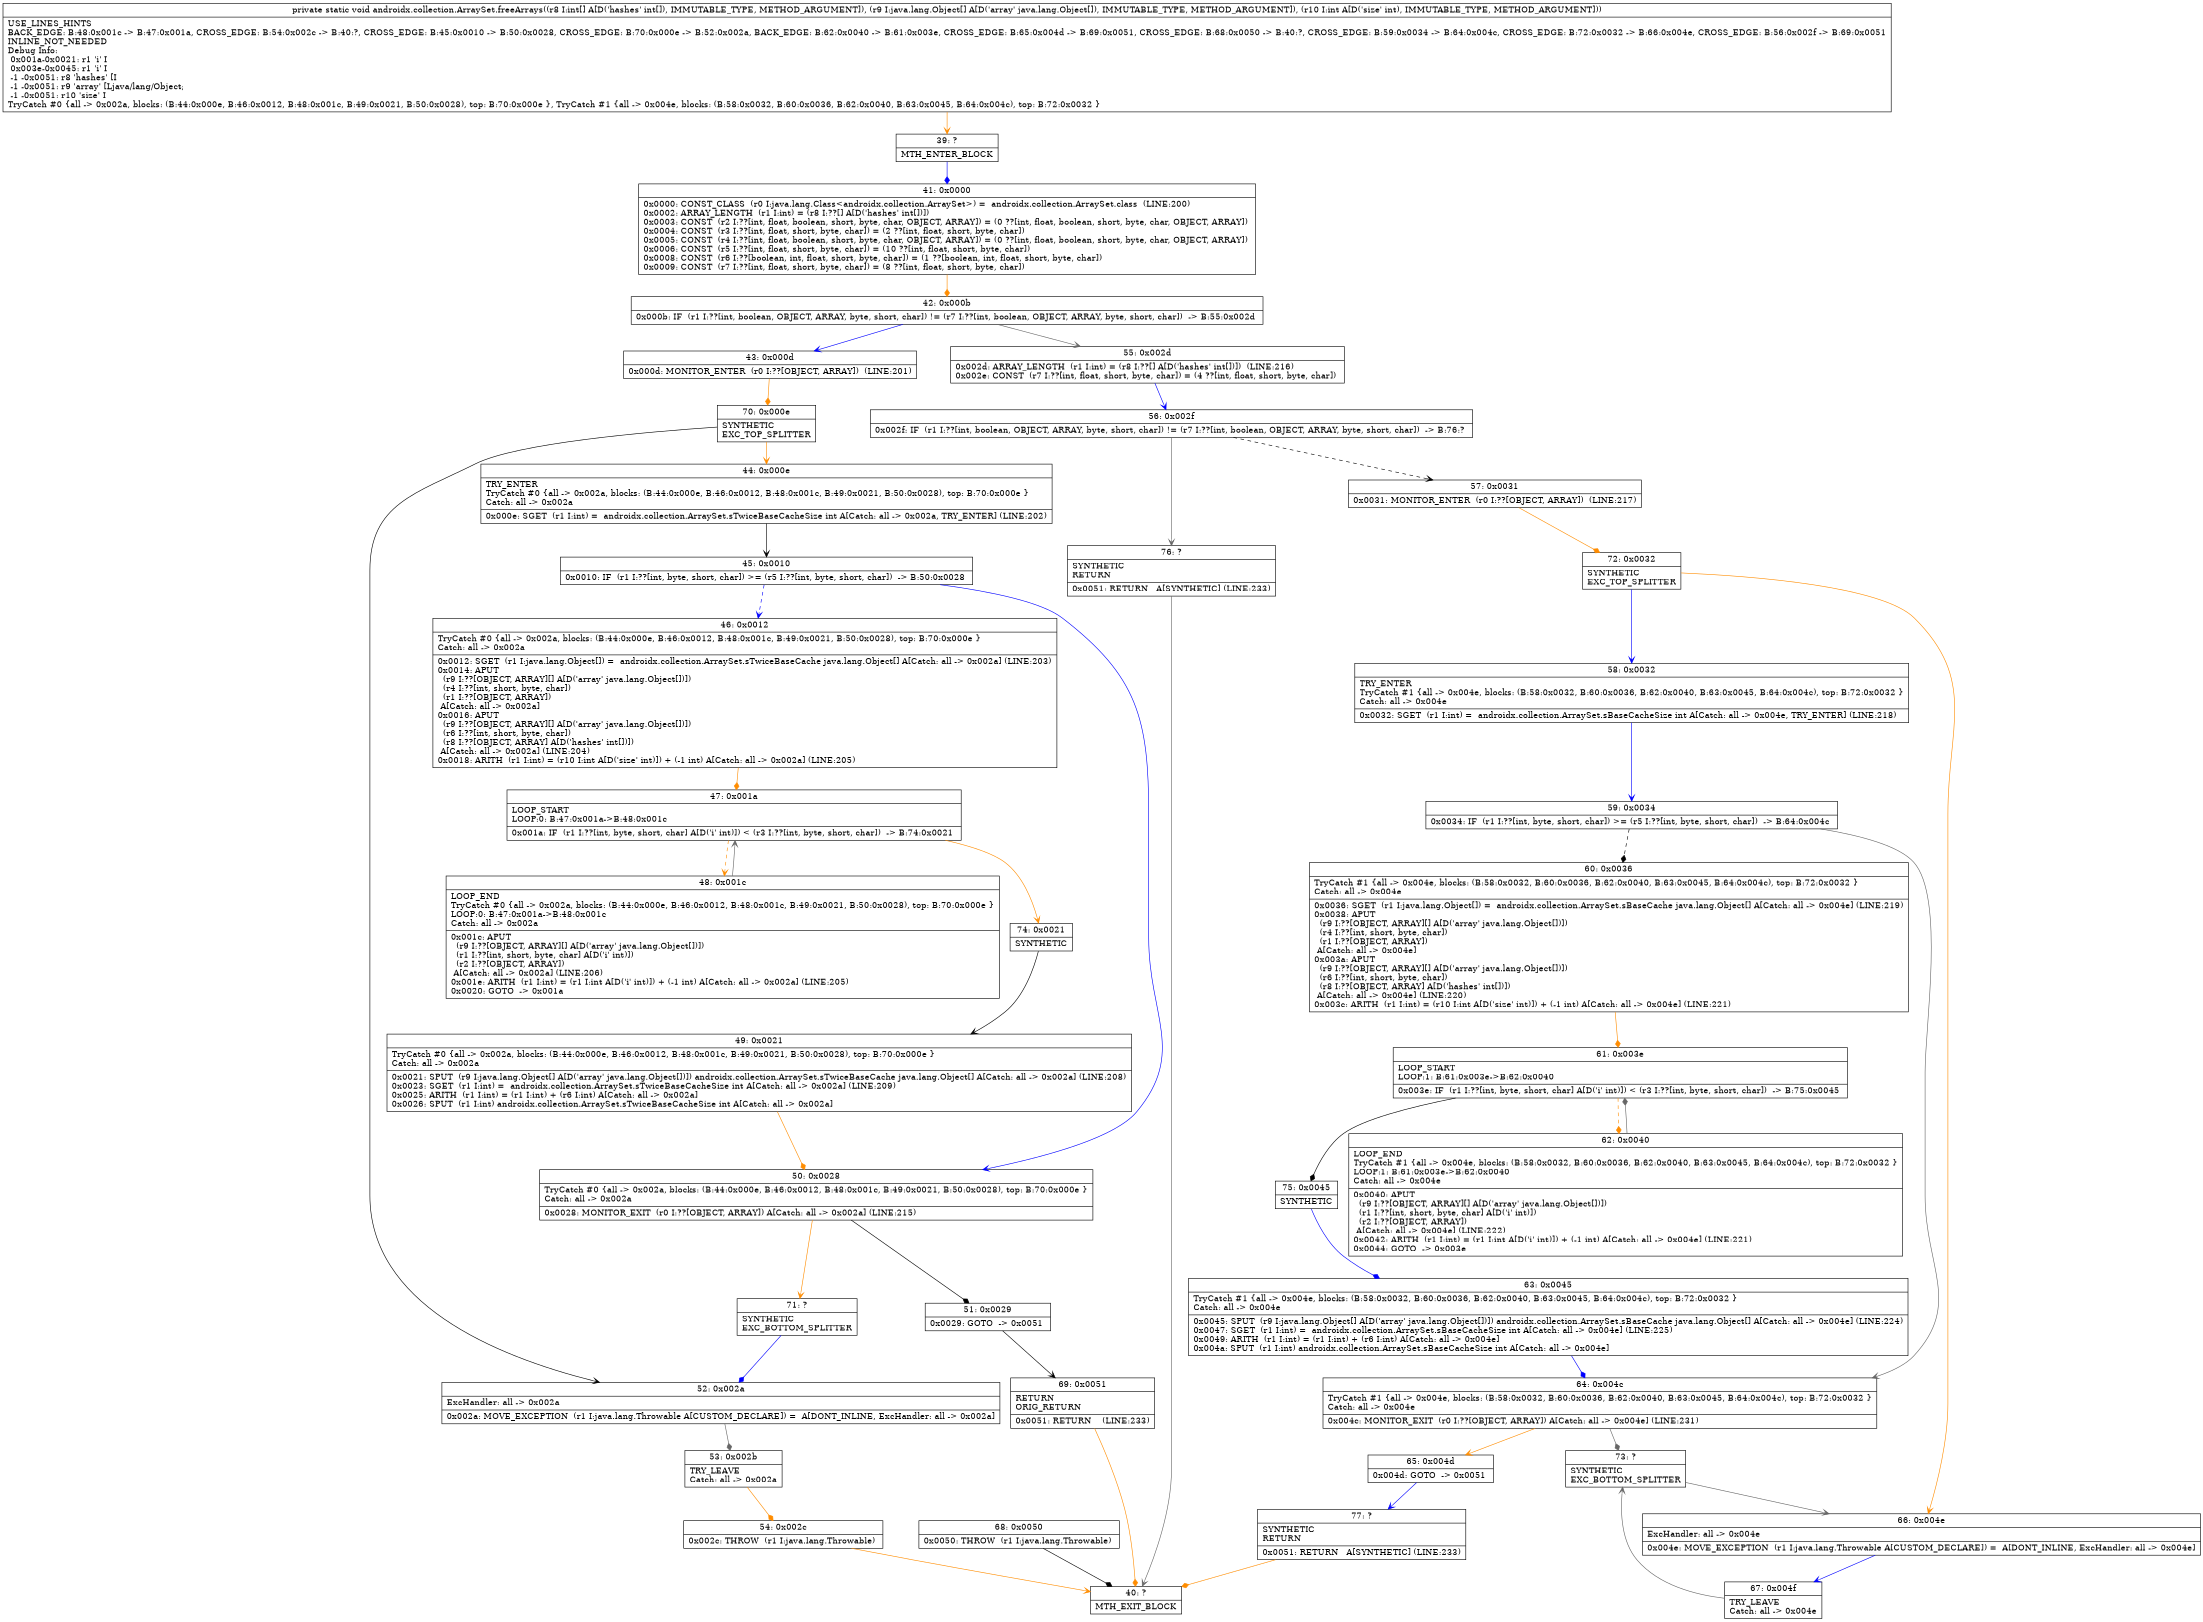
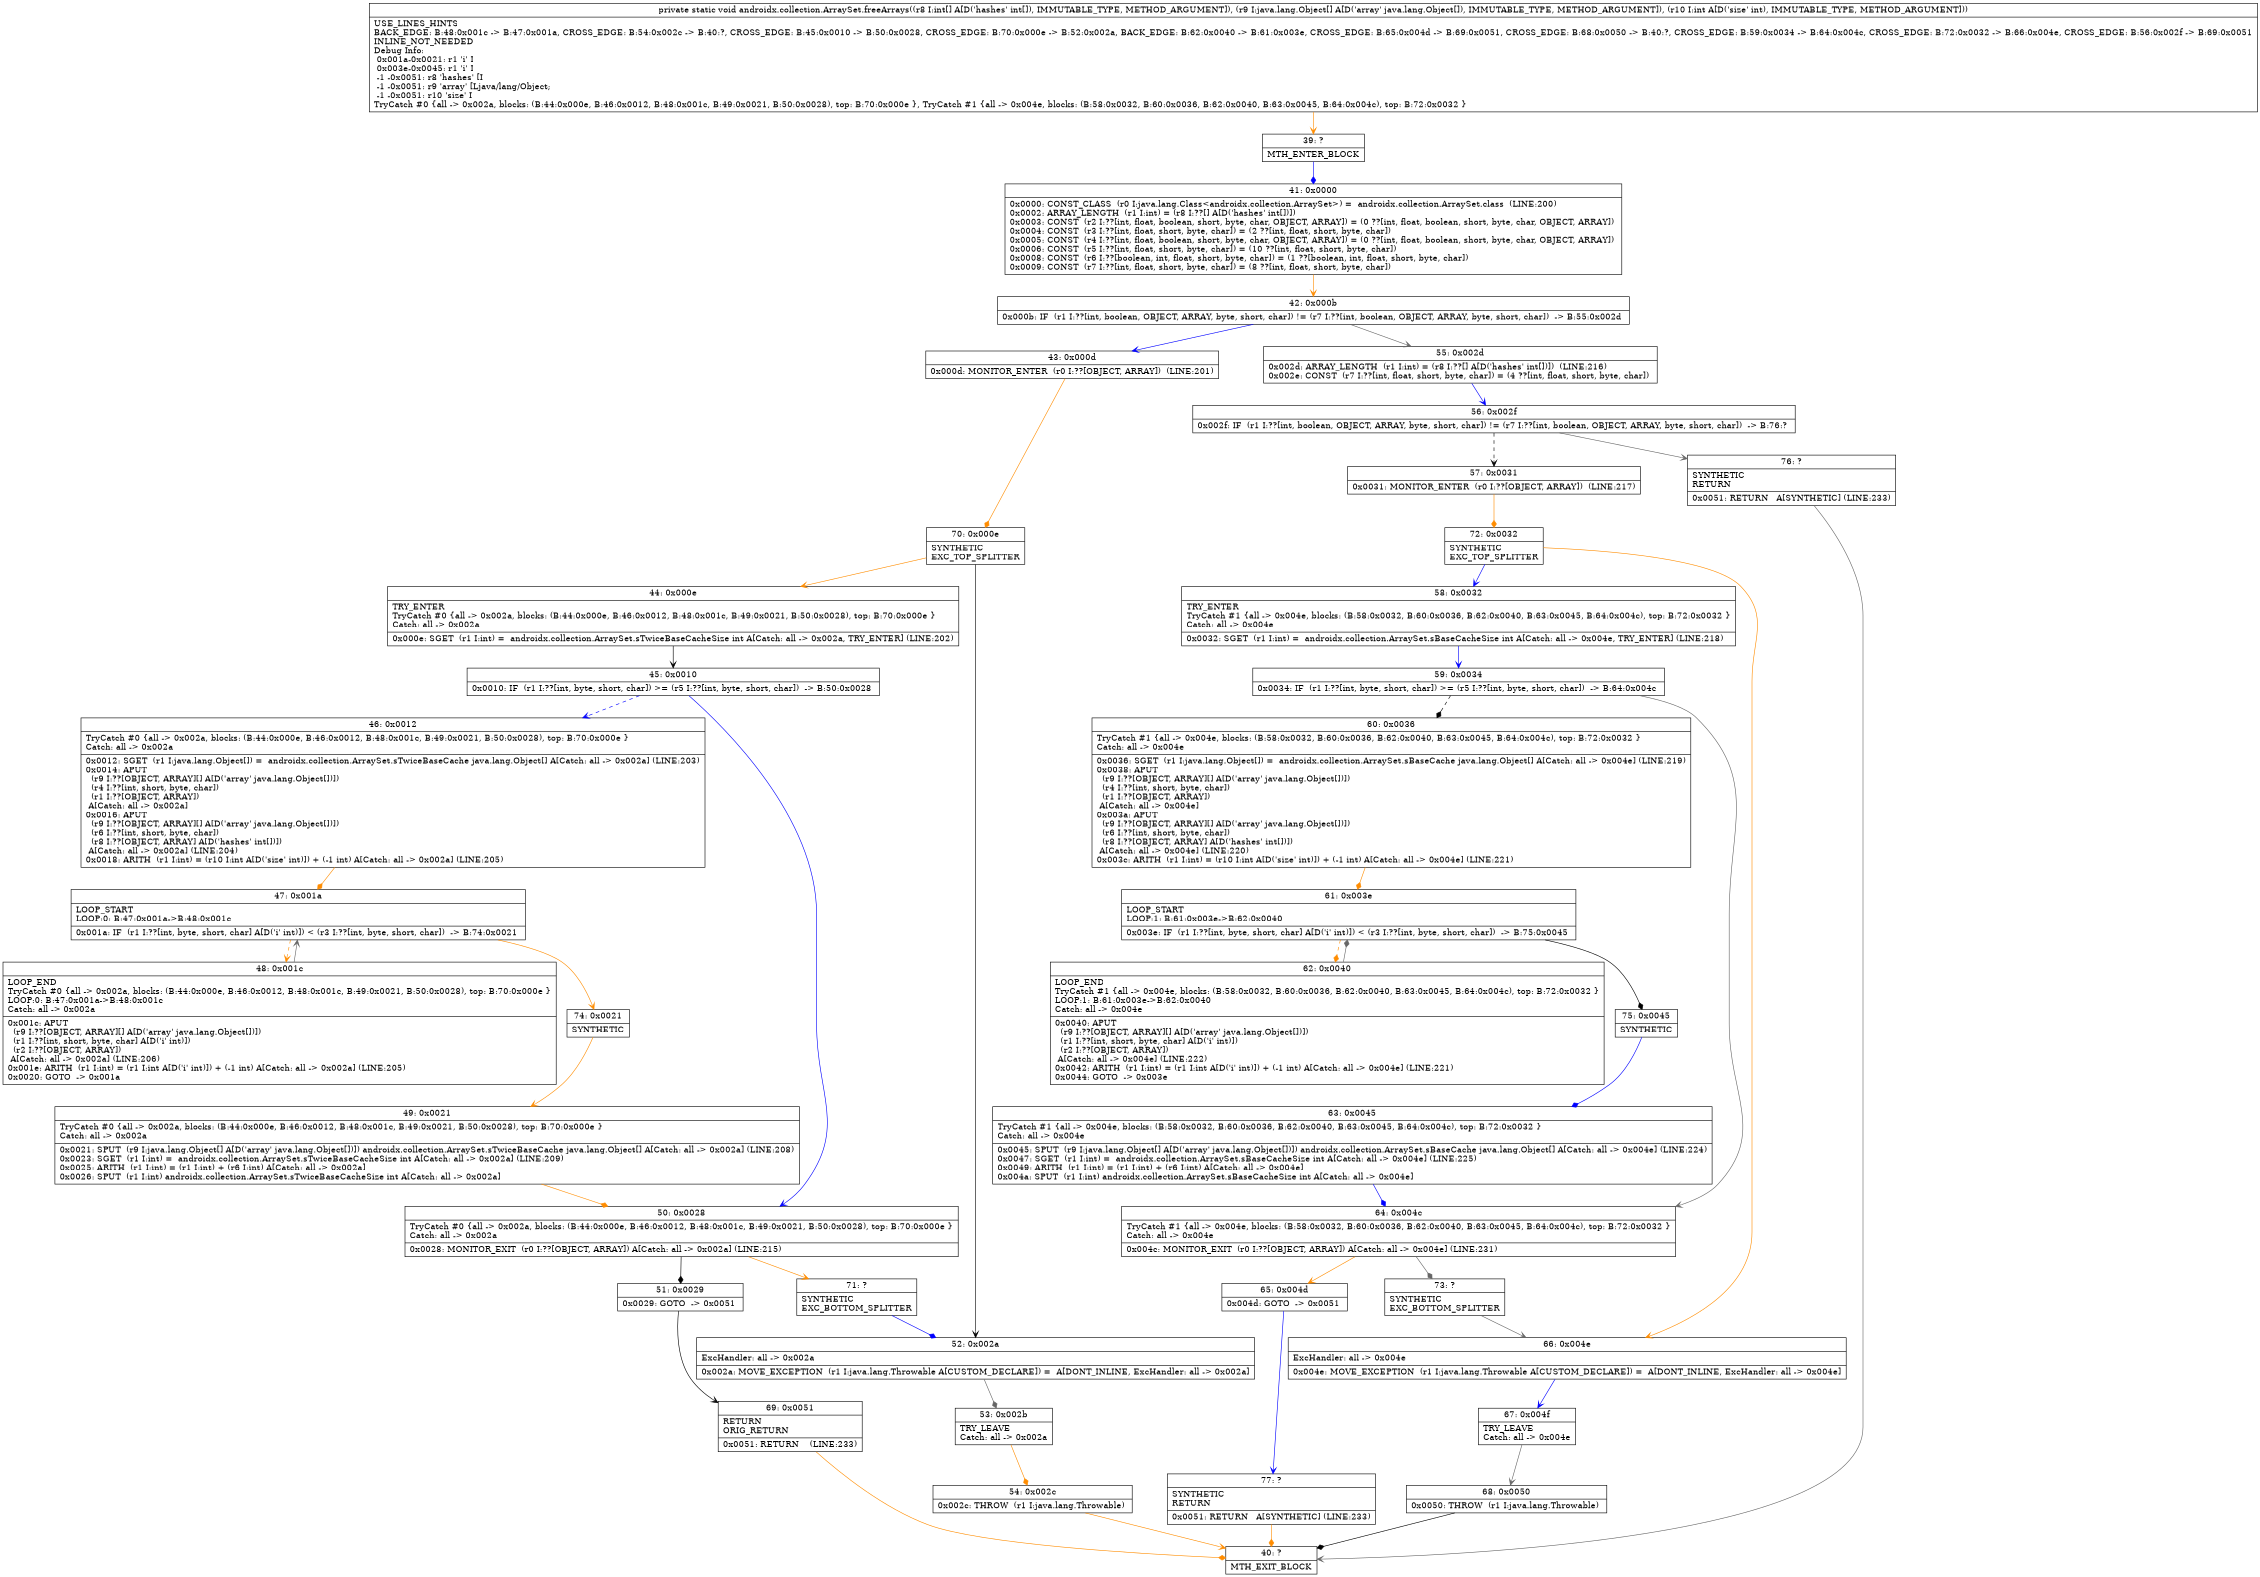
edge "41: 0x0000" -> "42: 0x000b": arrowhead diamond -> vee
edge "74: 0x0021" -> "49: 0x0021": color black -> darkorange
edge "67: 0x004f" -> "73: ?": now "67: 0x004f" -> "68: 0x0050"
